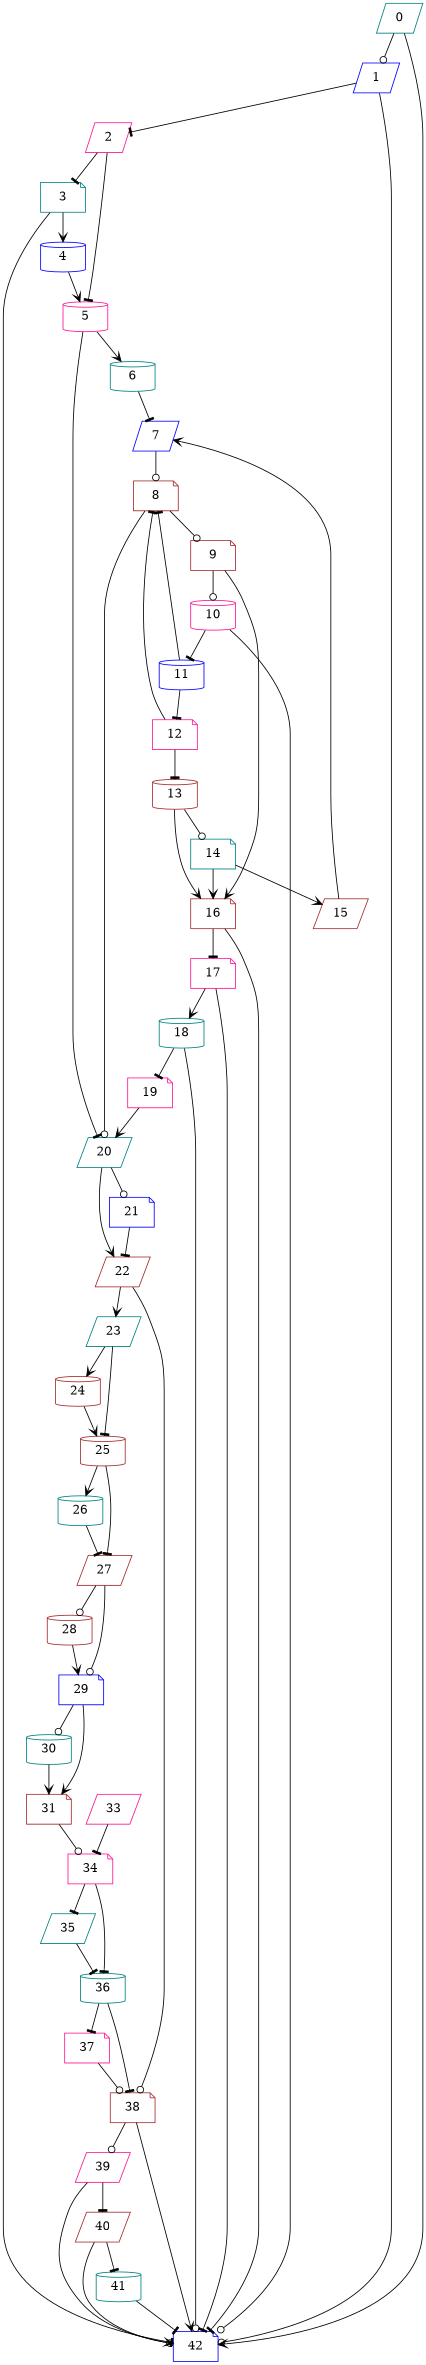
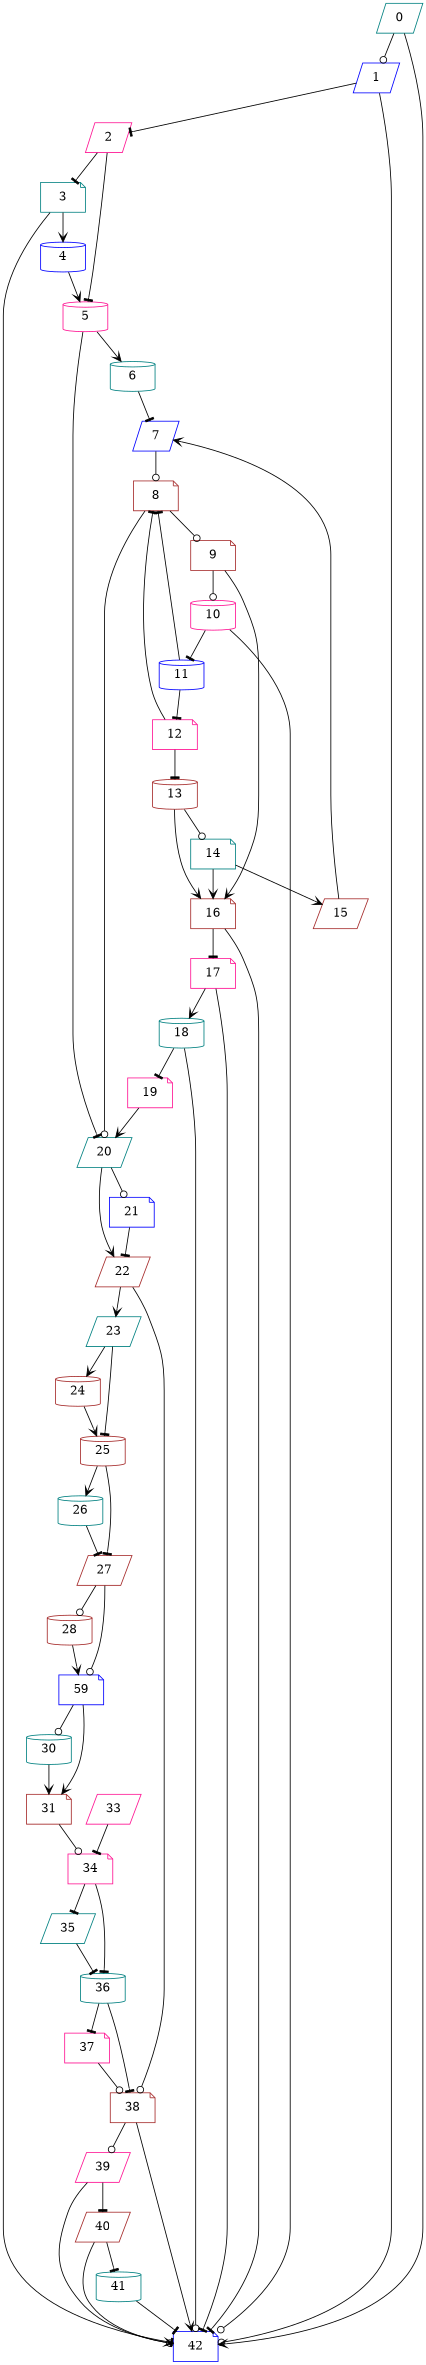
node "29": label "29" -> "59"
